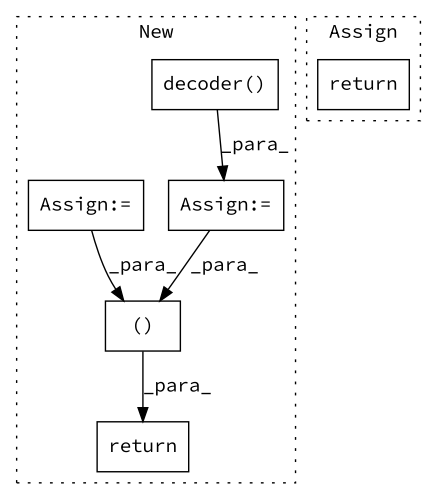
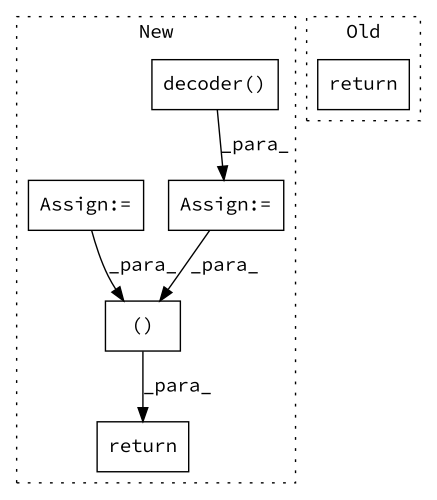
cluster "Assign": label "Assign" -> "Old"
